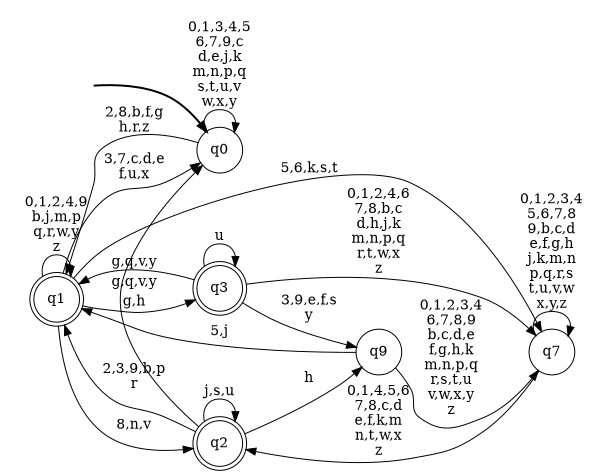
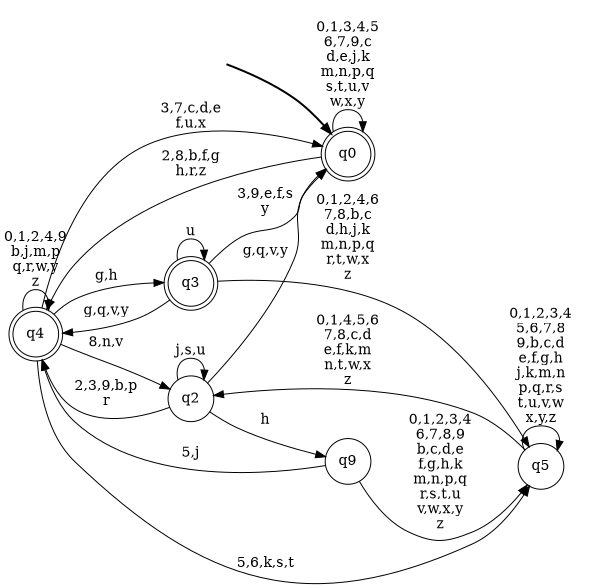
node "q0": shape circle -> doublecircle
node "q1": label "q1" -> "q4"
edge "q3" -> "q9": now "q3" -> "q0"
node "q7": label "q7" -> "q5"
node "q2": shape doublecircle -> circle
